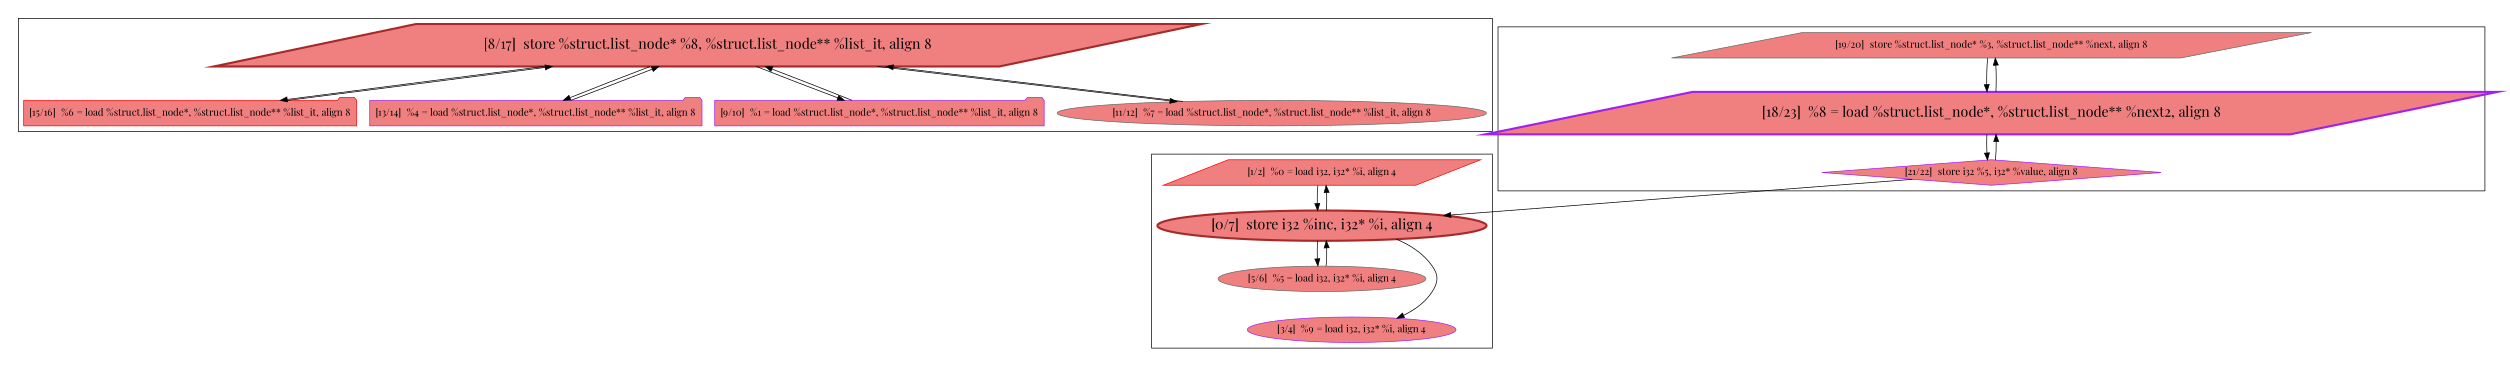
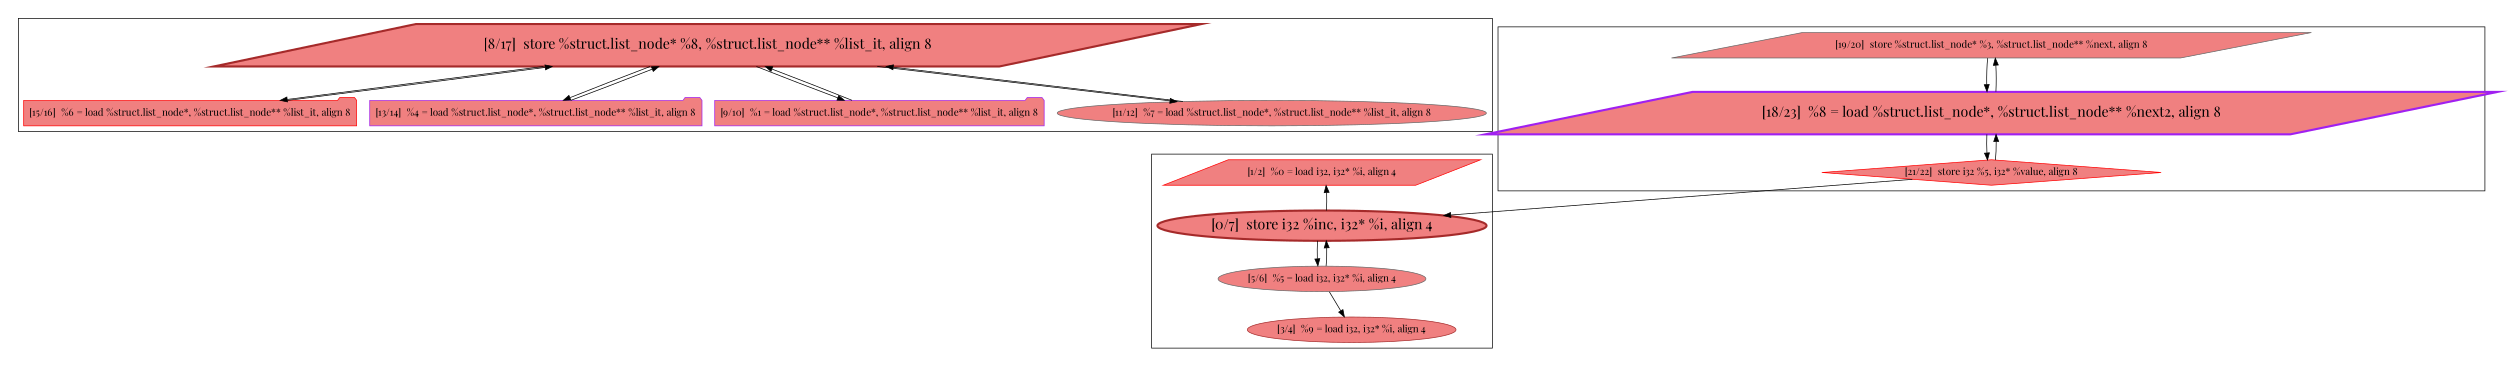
node "[21/22]  store i32 %5, i32* %value, align 8": color purple -> red
edge "[1/2]  %0 = load i32, i32* %i, align 4" -> "[0/7]  store i32 %inc, i32* %i, align 4": removed
edge "[0/7]  store i32 %inc, i32* %i, align 4" -> "[3/4]  %9 = load i32, i32* %i, align 4": now "[5/6]  %5 = load i32, i32* %i, align 4" -> "[3/4]  %9 = load i32, i32* %i, align 4"
node "[3/4]  %9 = load i32, i32* %i, align 4": color purple -> brown
